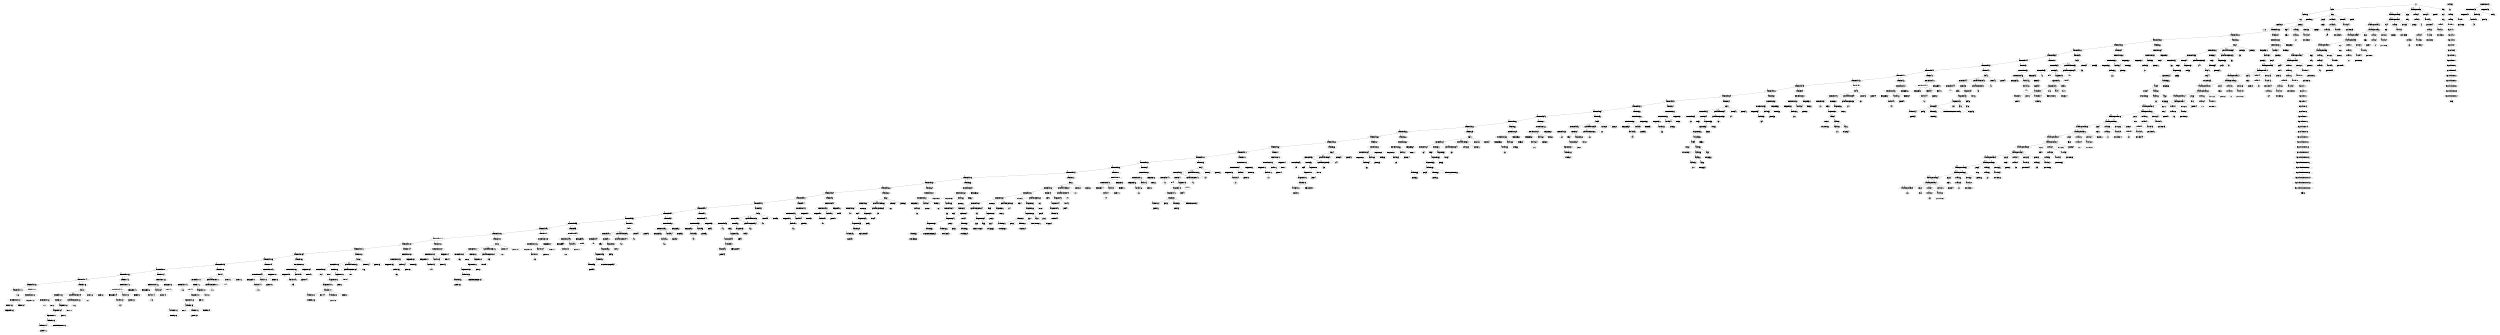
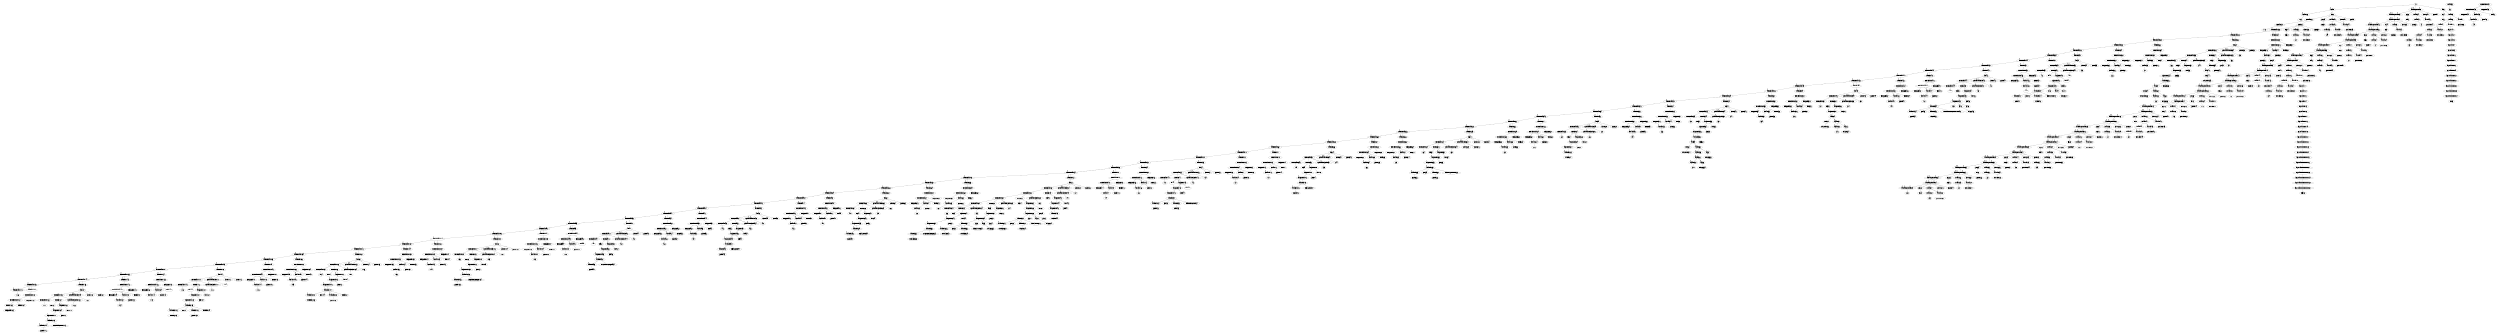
node "scenelist477": label "scenelist477" -> "actorlist477"
